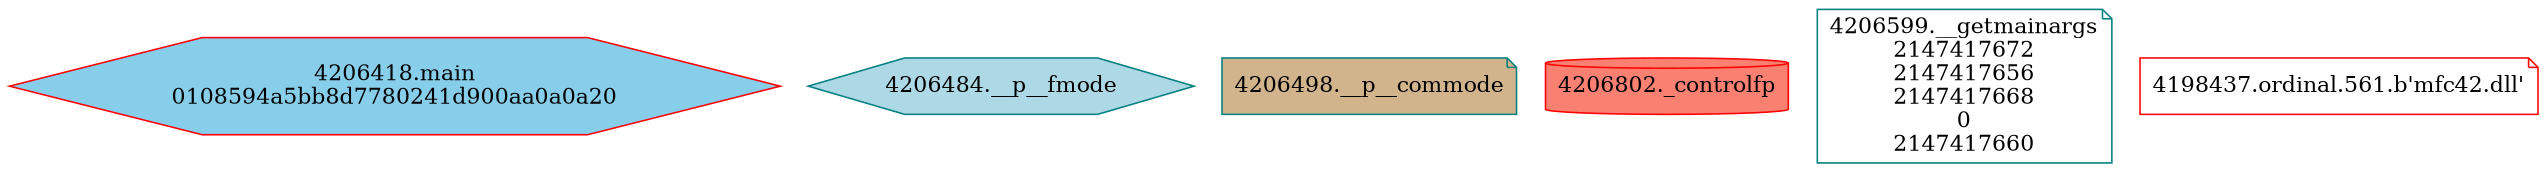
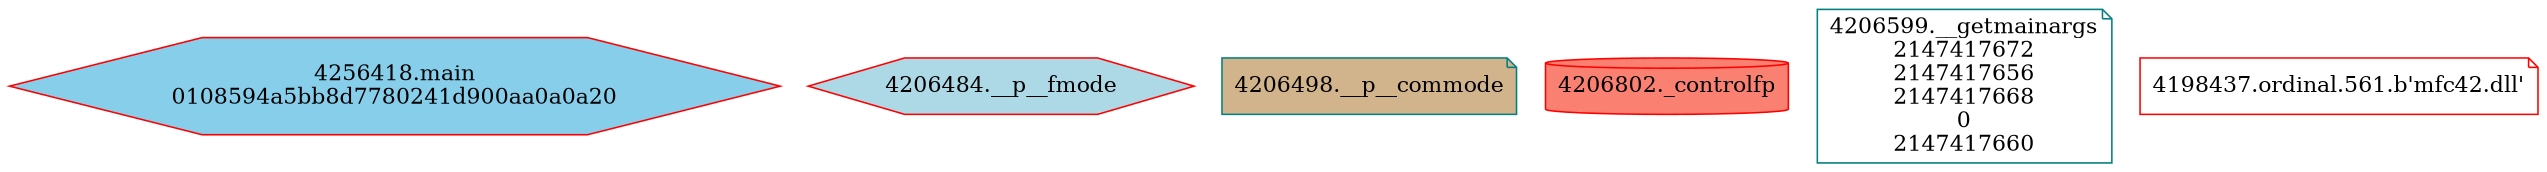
node "4206418.main 0108594a5bb8d7780241d900aa0a0a20": label "4206418.main 0108594a5bb8d7780241d900aa0a0a20" -> "4256418.main 0108594a5bb8d7780241d900aa0a0a20"
node "4206484.__p__fmode": color teal -> red
